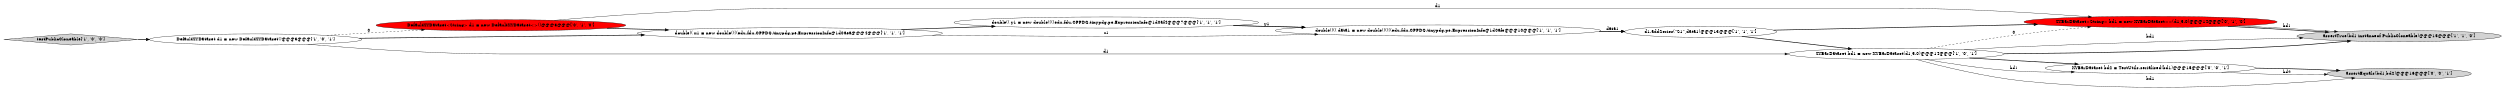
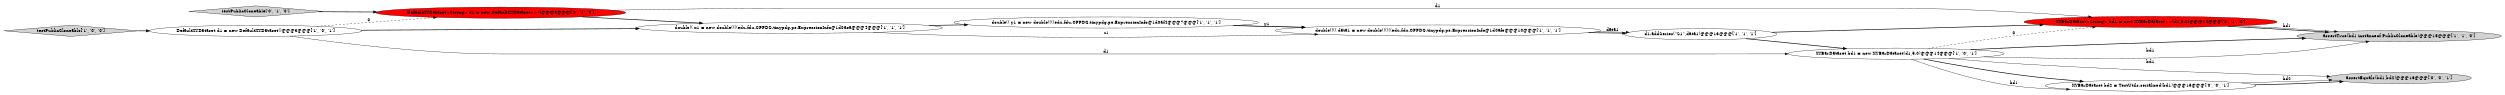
node "testPublicCloneable['0', '1', '0']": added
